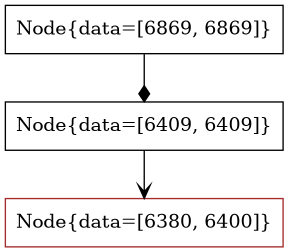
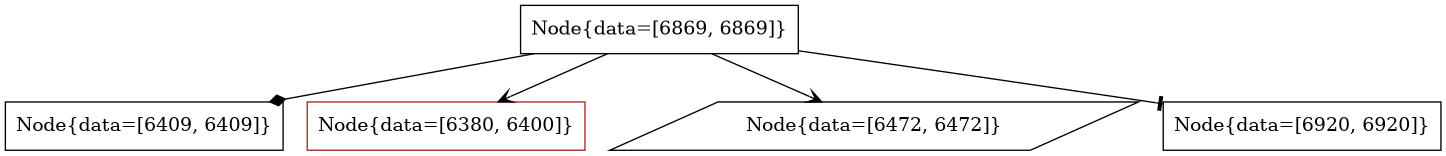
node "Node{data=[6472, 6472]}": added
node "Node{data=[6920, 6920]}": added
edge "Node{data=[6409, 6409]}" -> "Node{data=[6380, 6400]}": now "Node{data=[6869, 6869]}" -> "Node{data=[6380, 6400]}"
